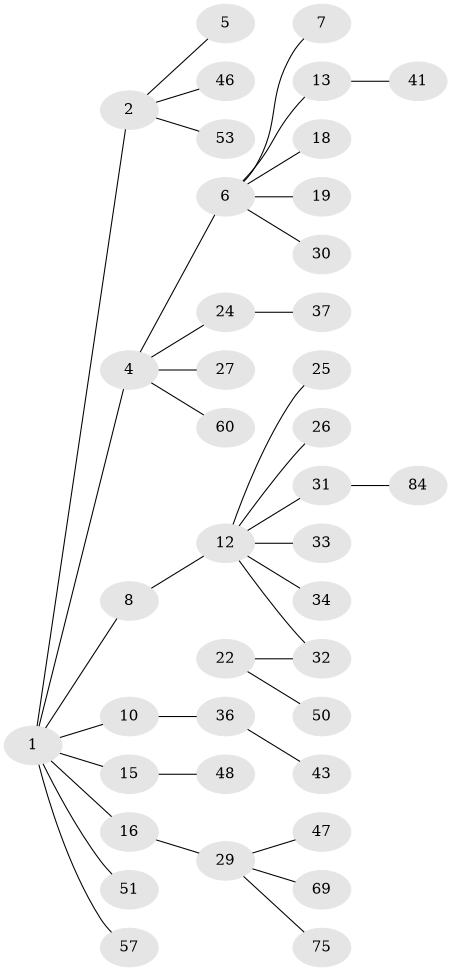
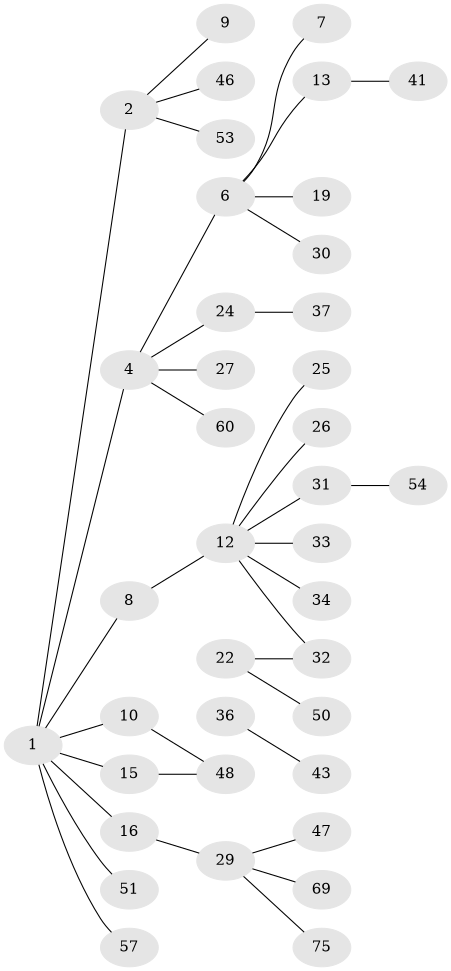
node "5": label "5" -> "9"
node "18": removed
node "84": label "84" -> "54"
edge "10" -- "36": now "10" -- "48"
